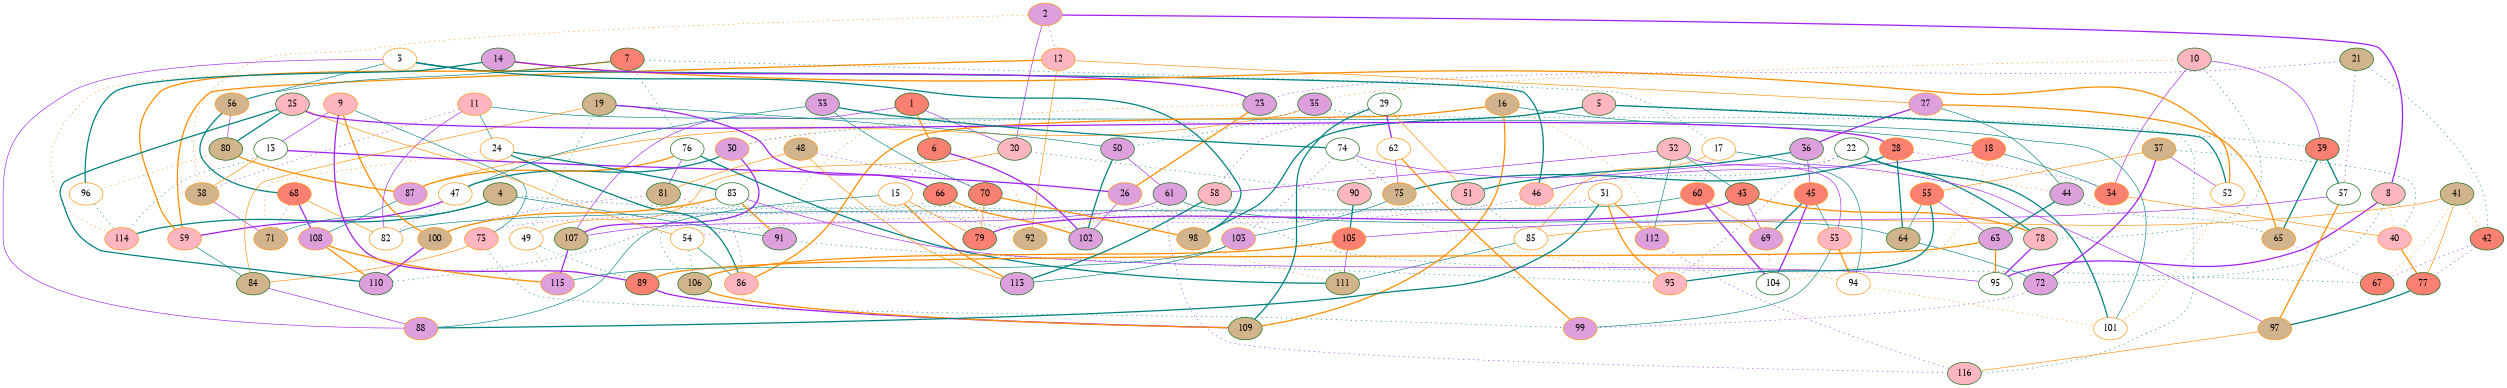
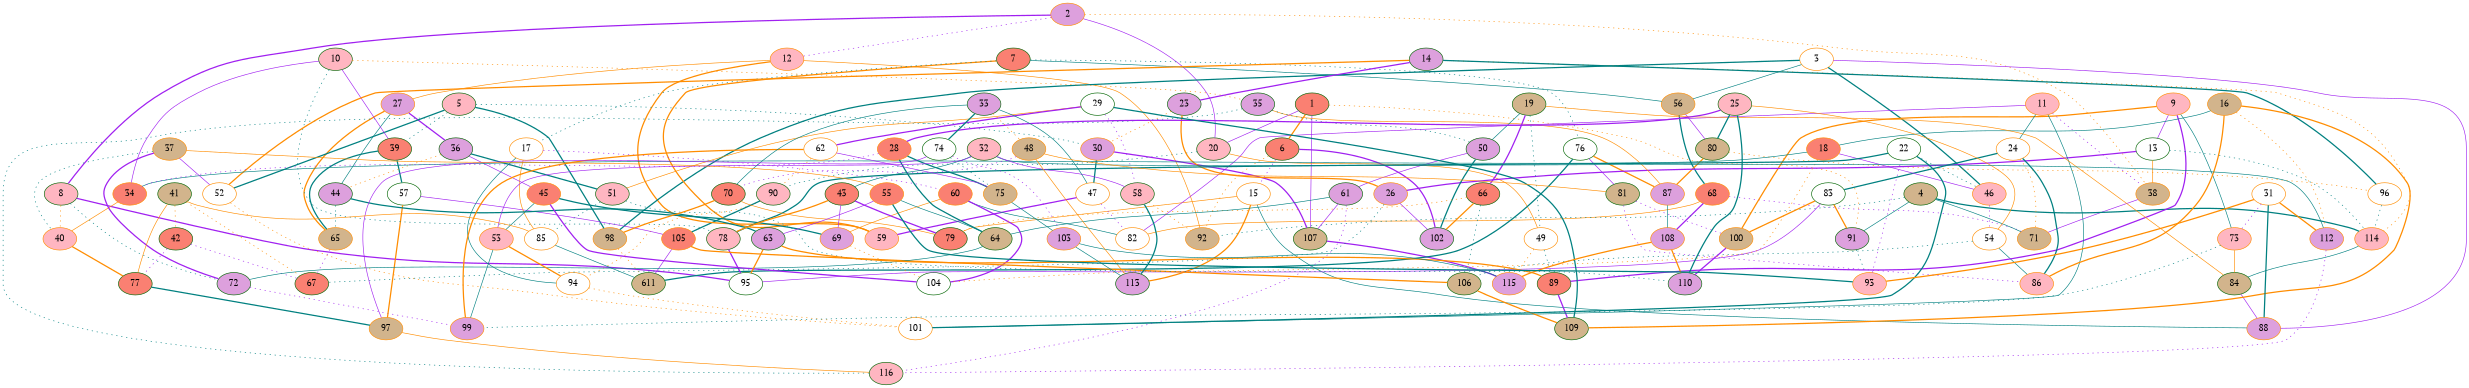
node "21": removed
edge "59" -- "84": now "114" -- "84"
node "111": label "111" -> "611"
